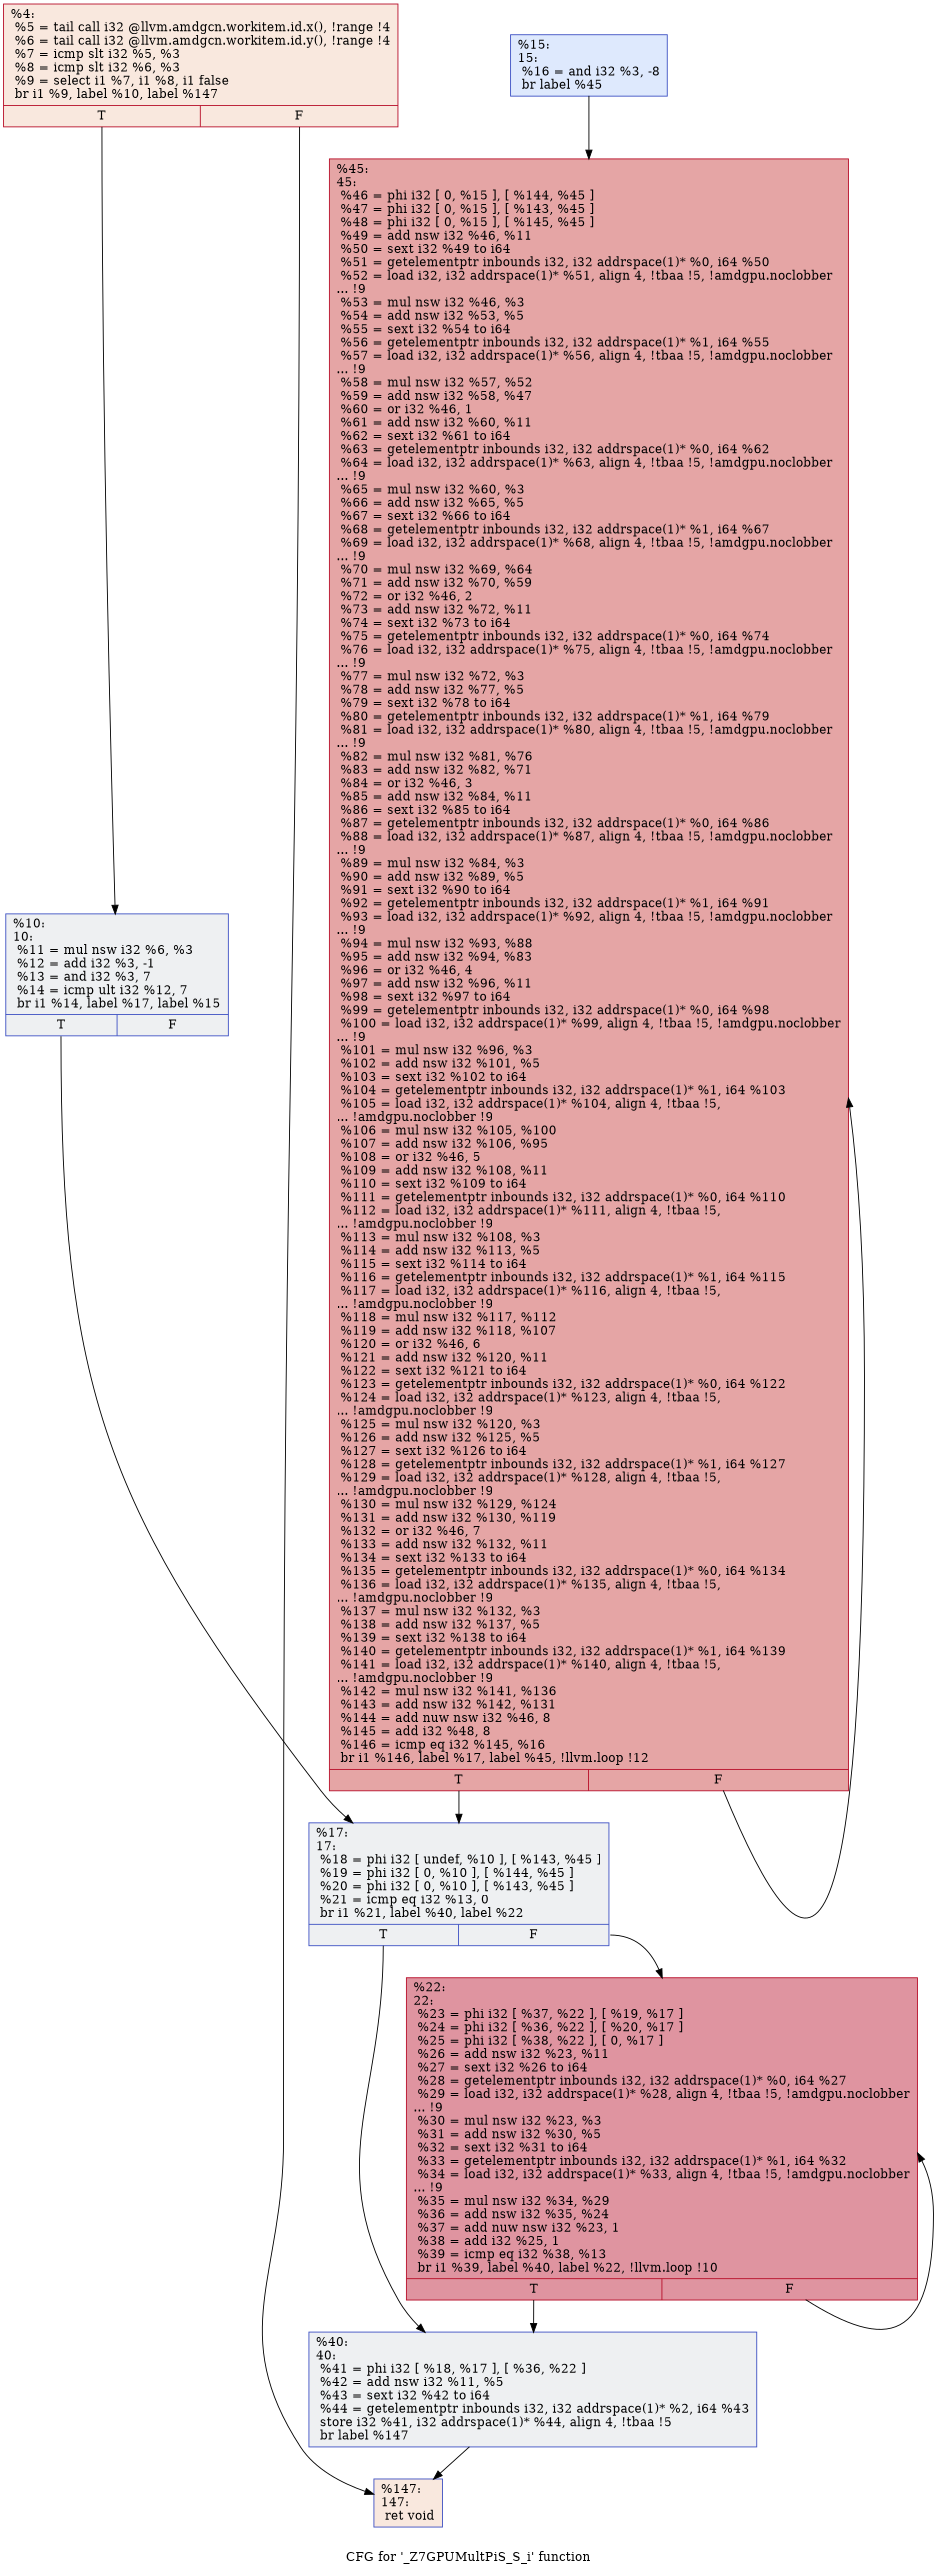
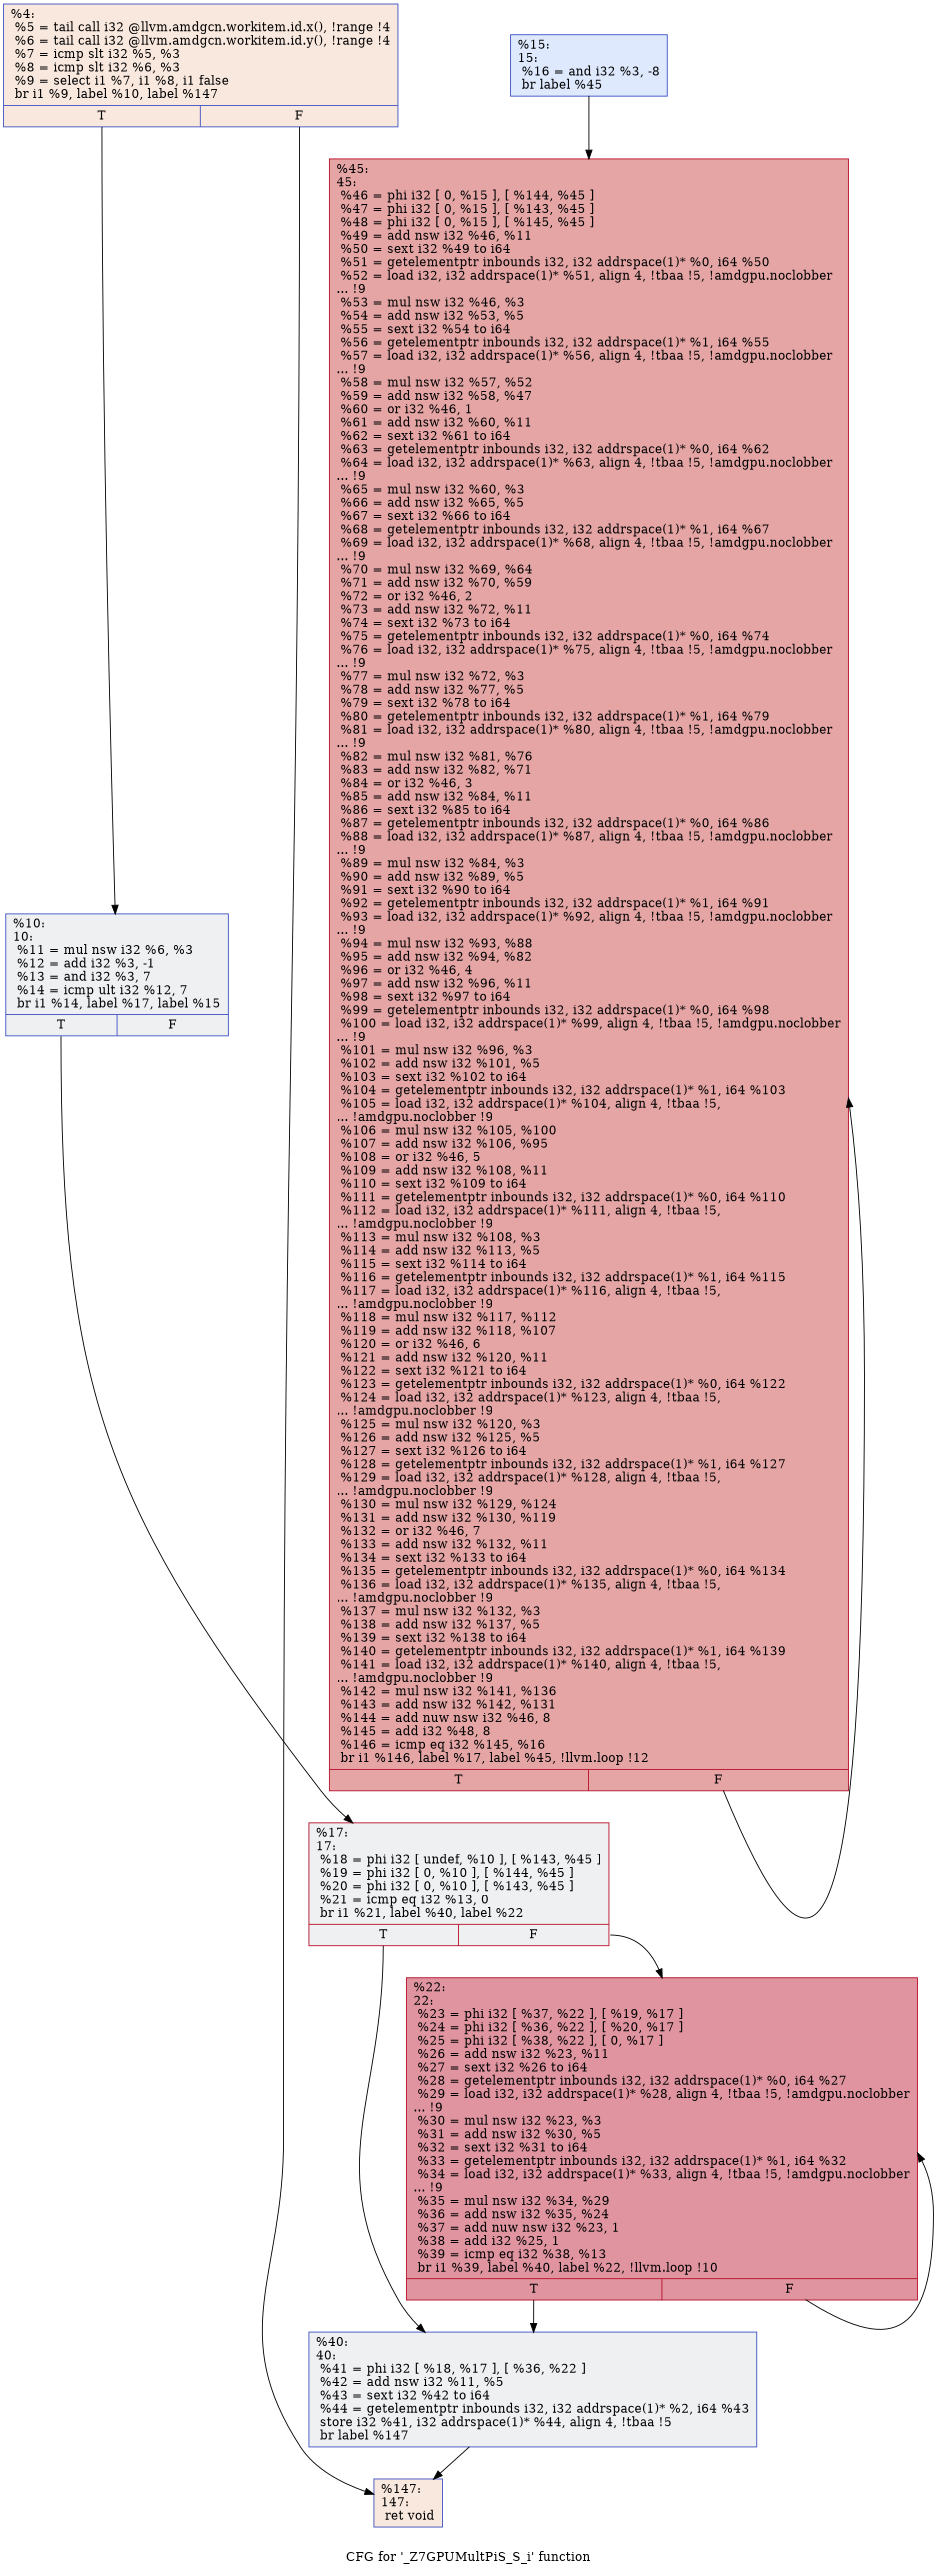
node "%4:": color #b70d28ff -> #3d50c3ff
node "%45:": text "%95 = add nsw i32 %94, %83" -> "%95 = add nsw i32 %94, %82"
edge "%45:" -> "%17:": removed
node "%17:": color #3d50c3ff -> #b70d28ff
